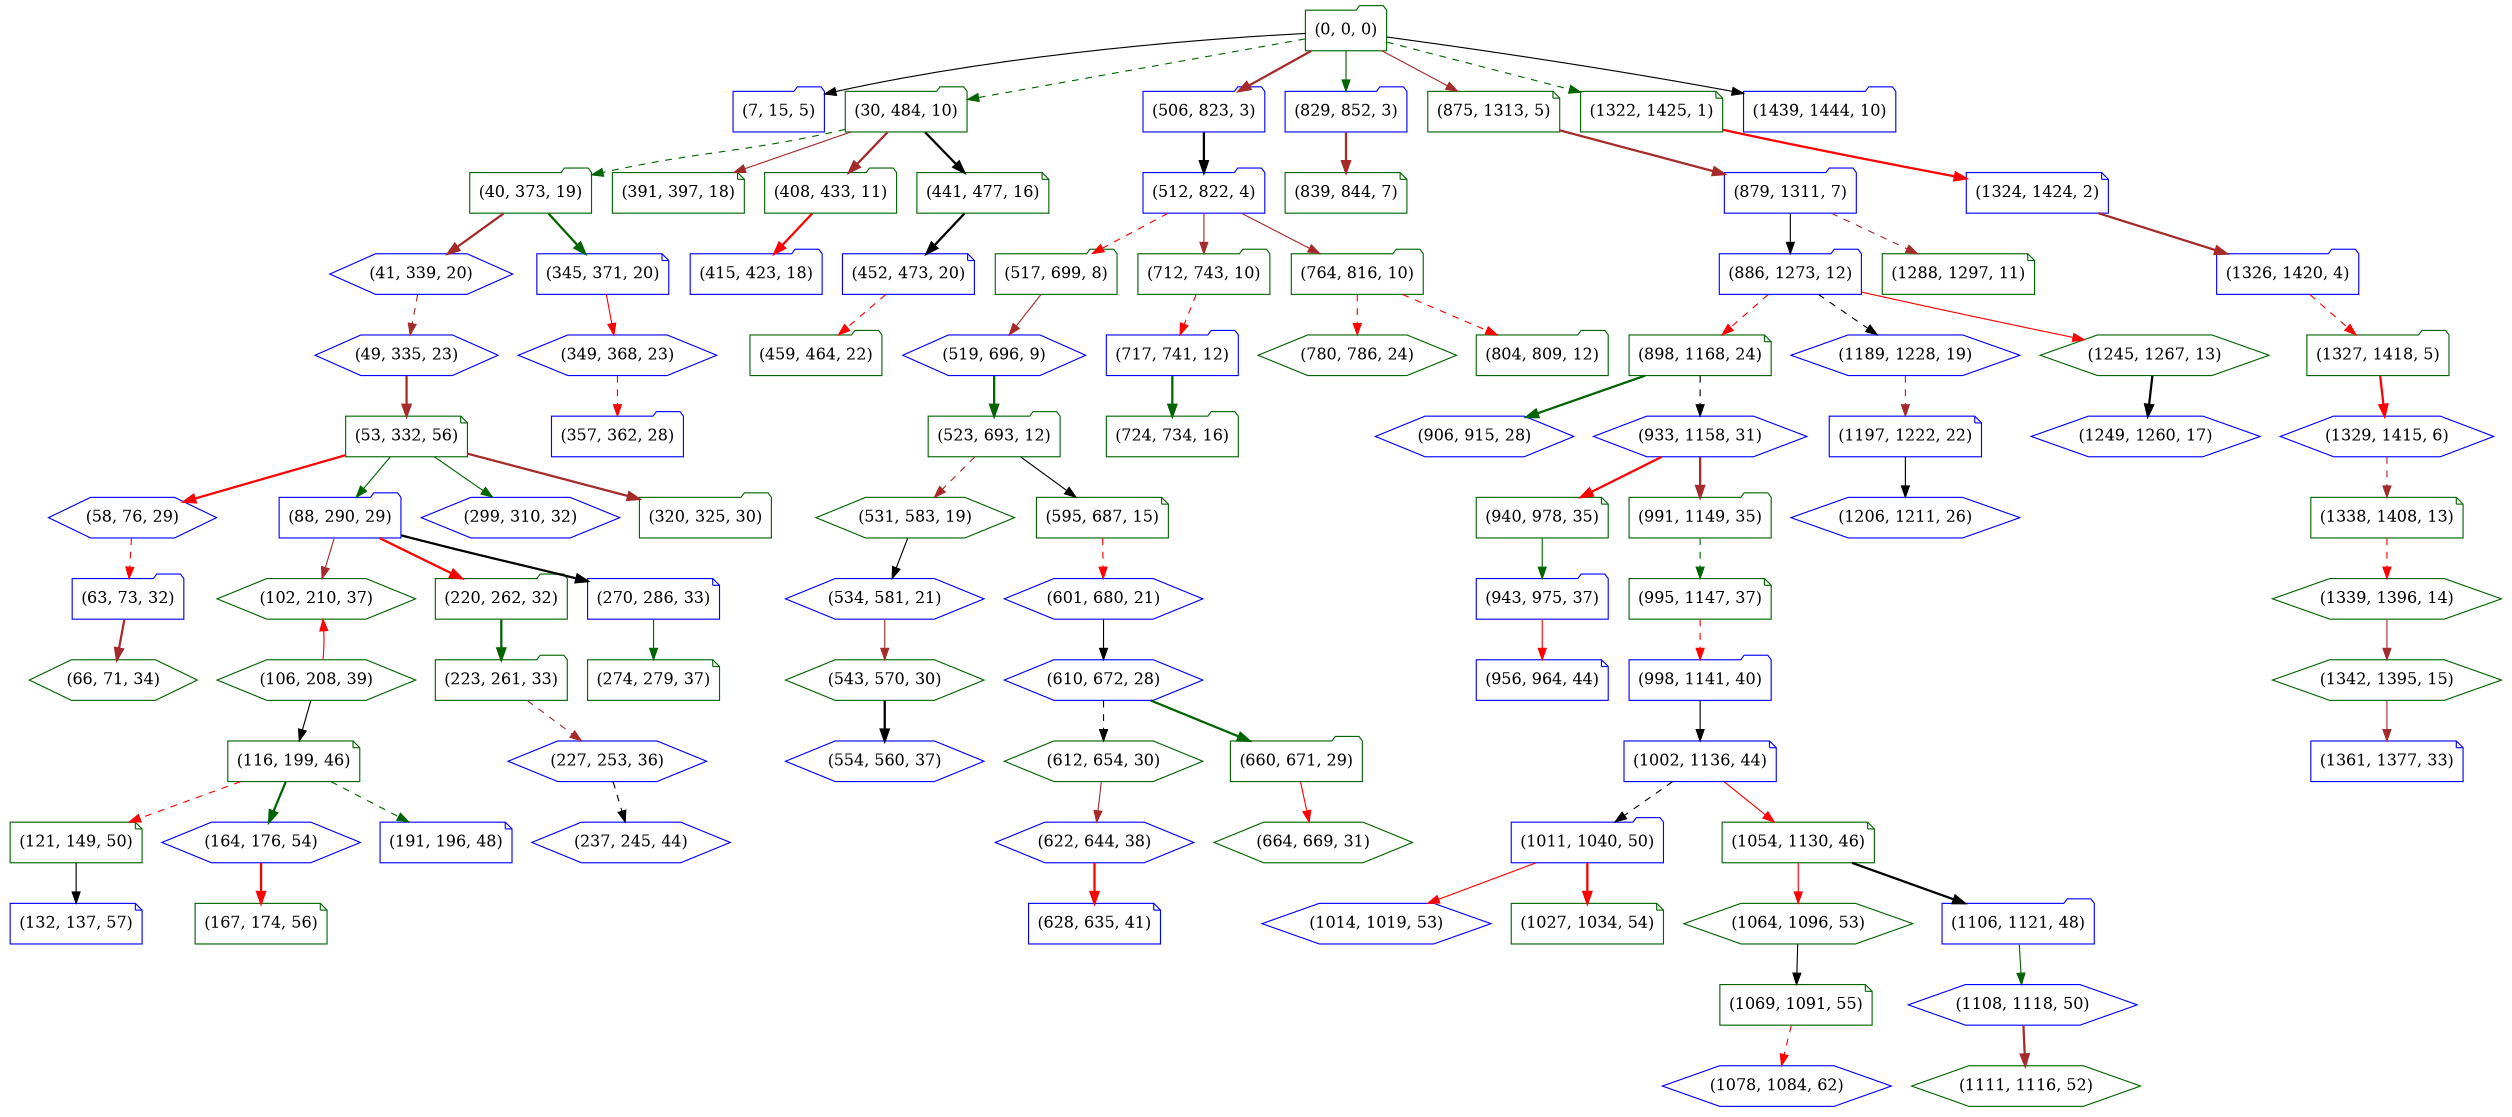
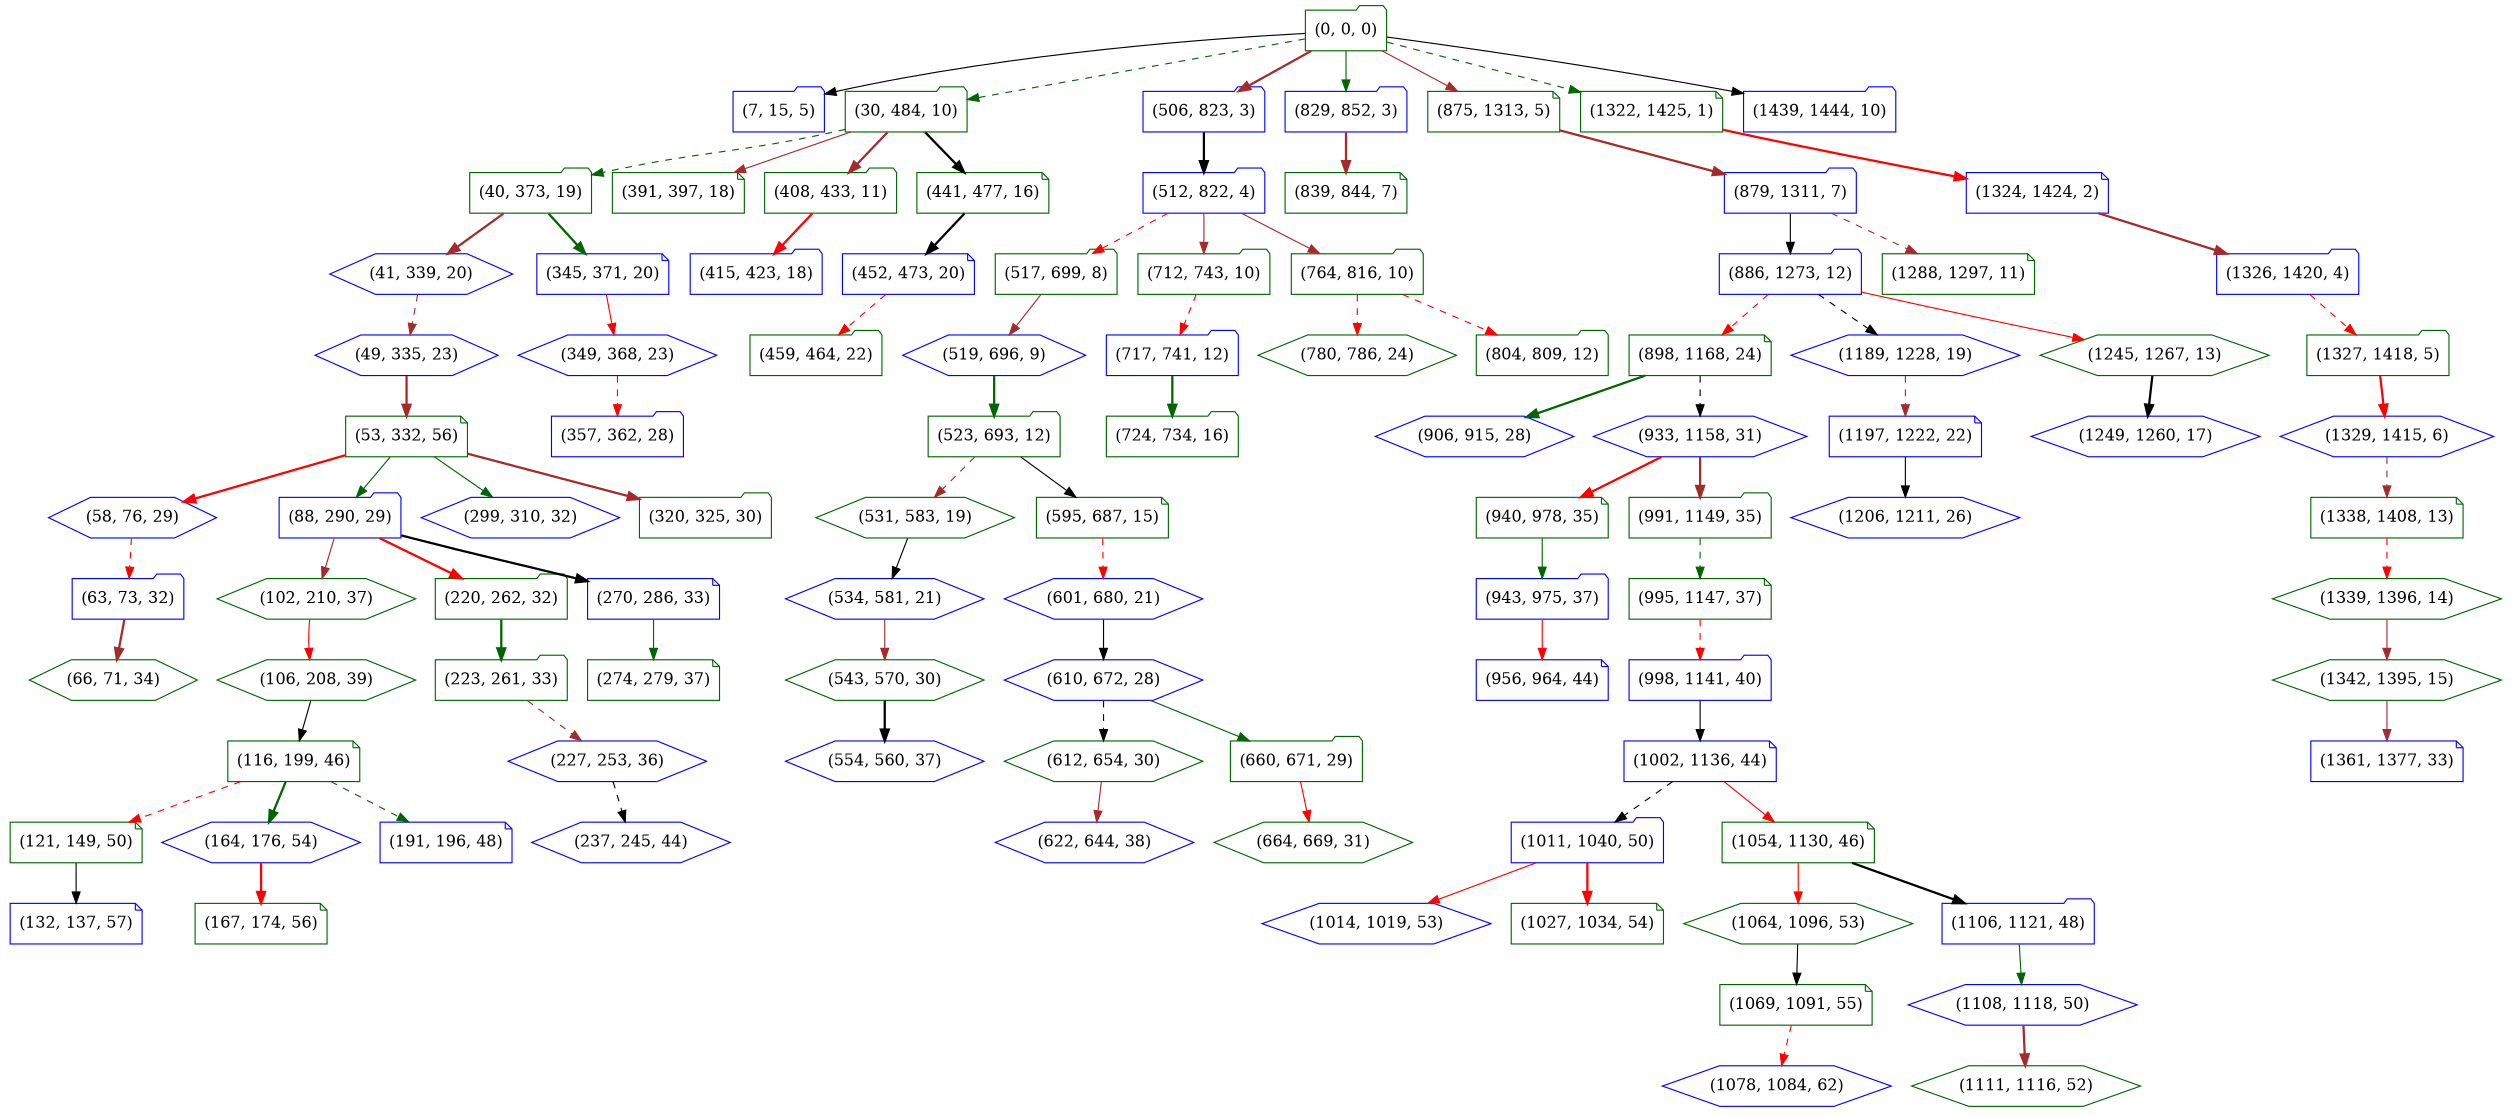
edge "(106, 208, 39)" -> "(102, 210, 37)": reversed
edge "(610, 672, 28)" -> "(660, 671, 29)": style bold -> solid
node "(628, 635, 41)": removed
